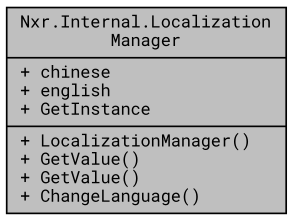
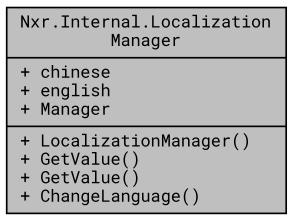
node "Nxr.Internal.Localization": text "+ GetInstance" -> "+ Manager"
